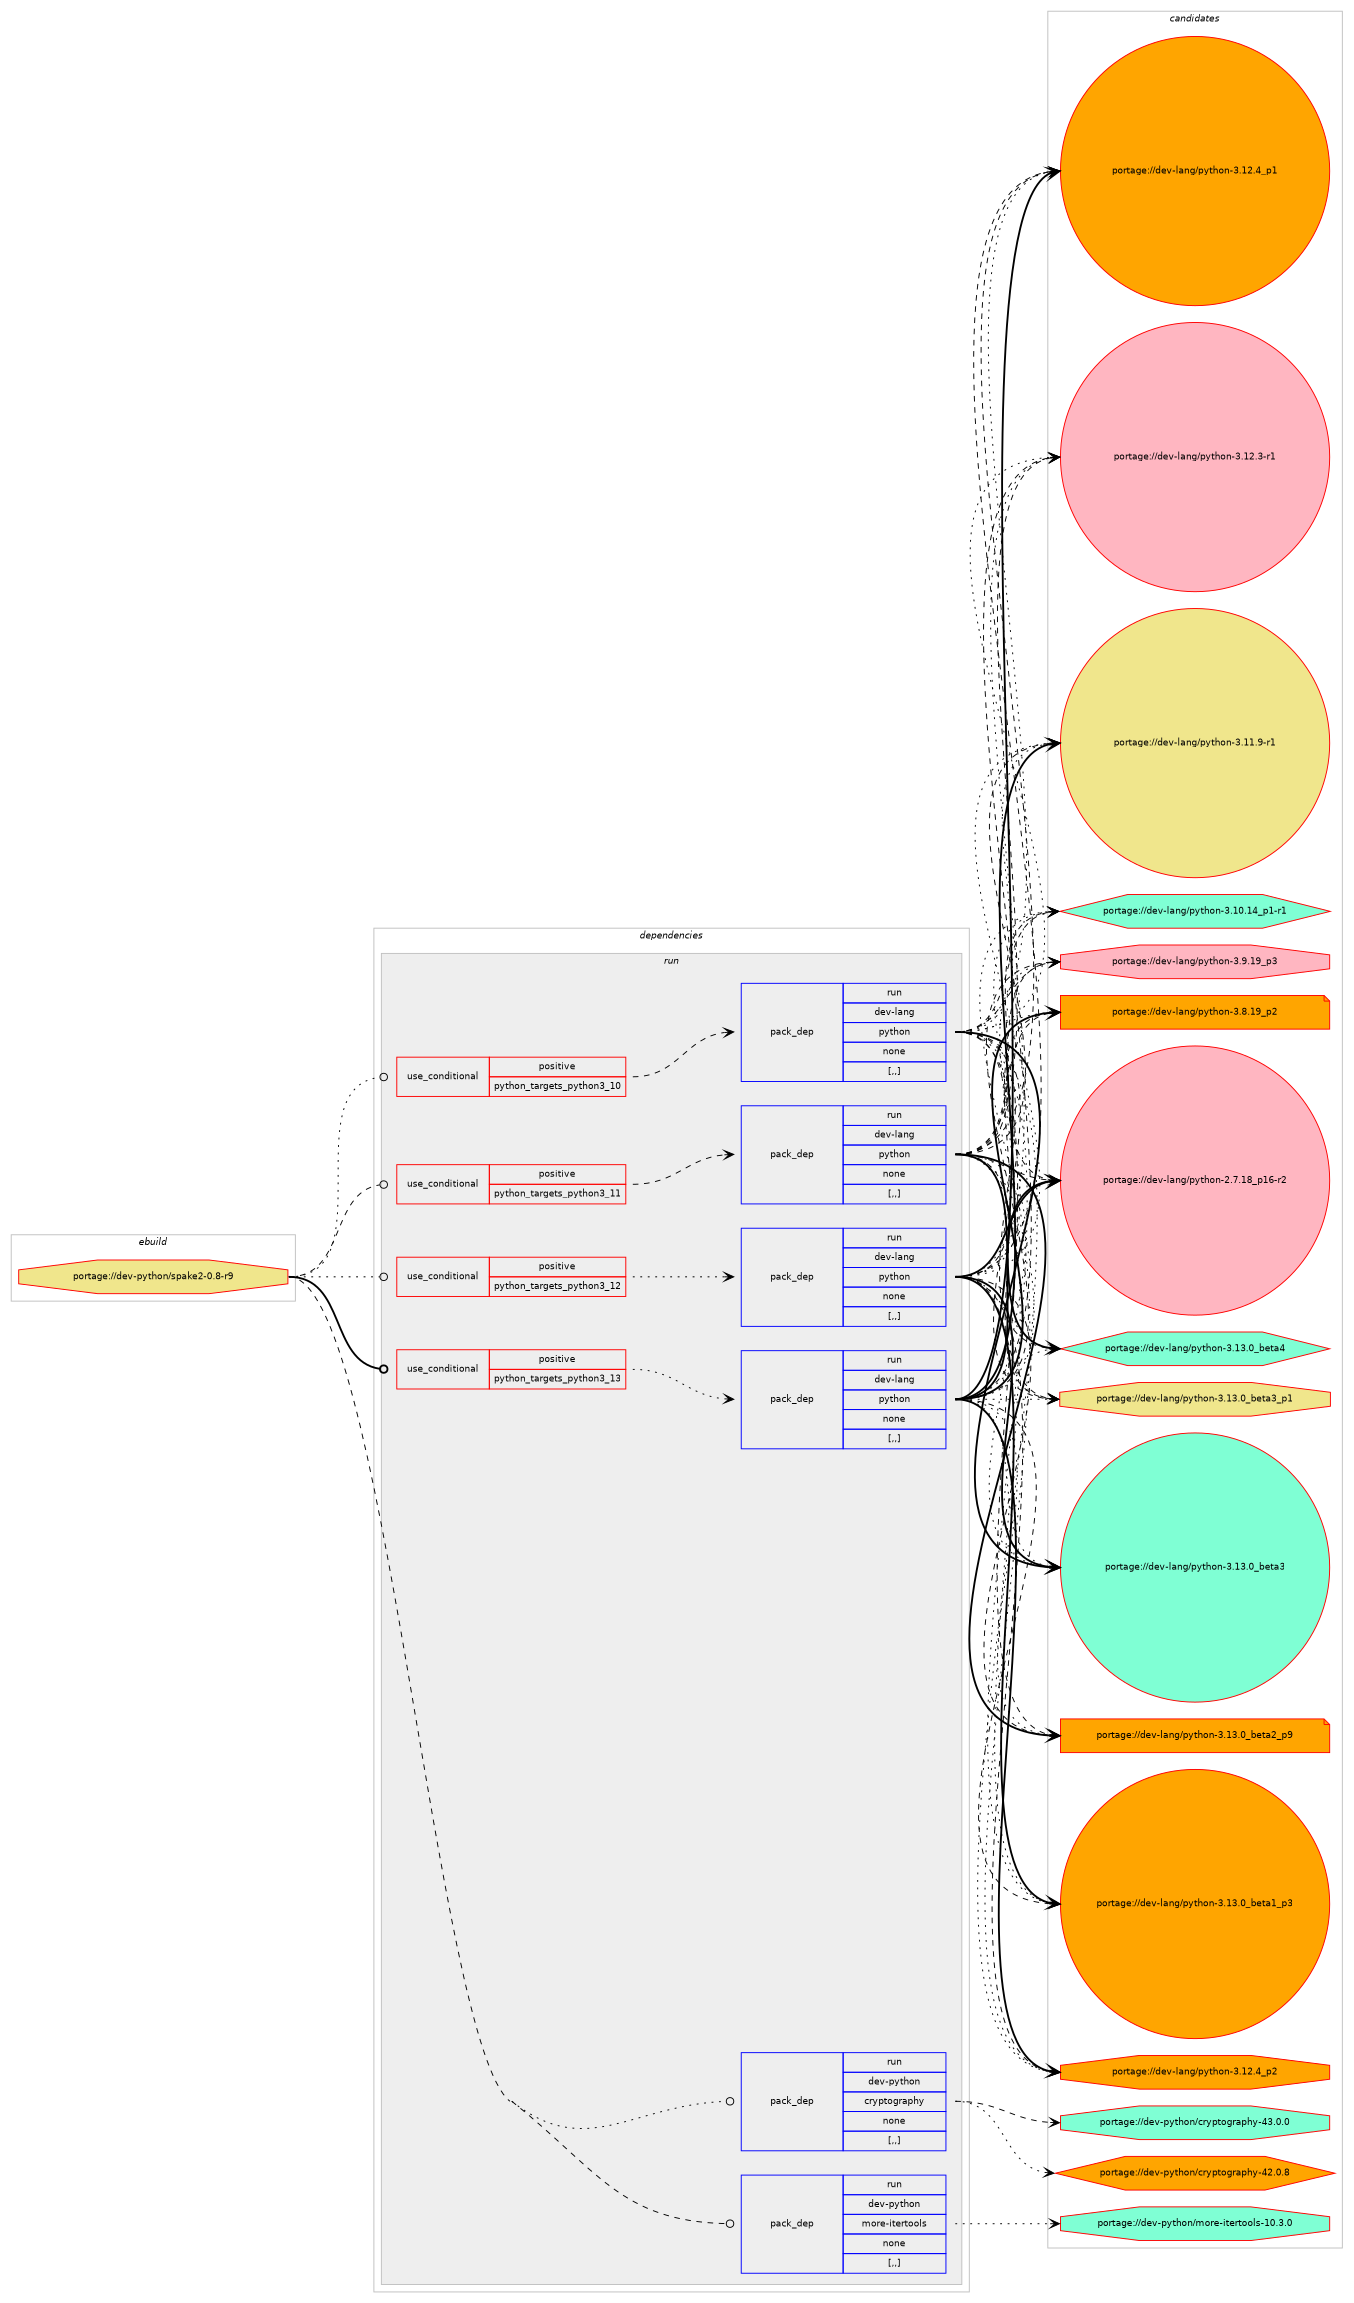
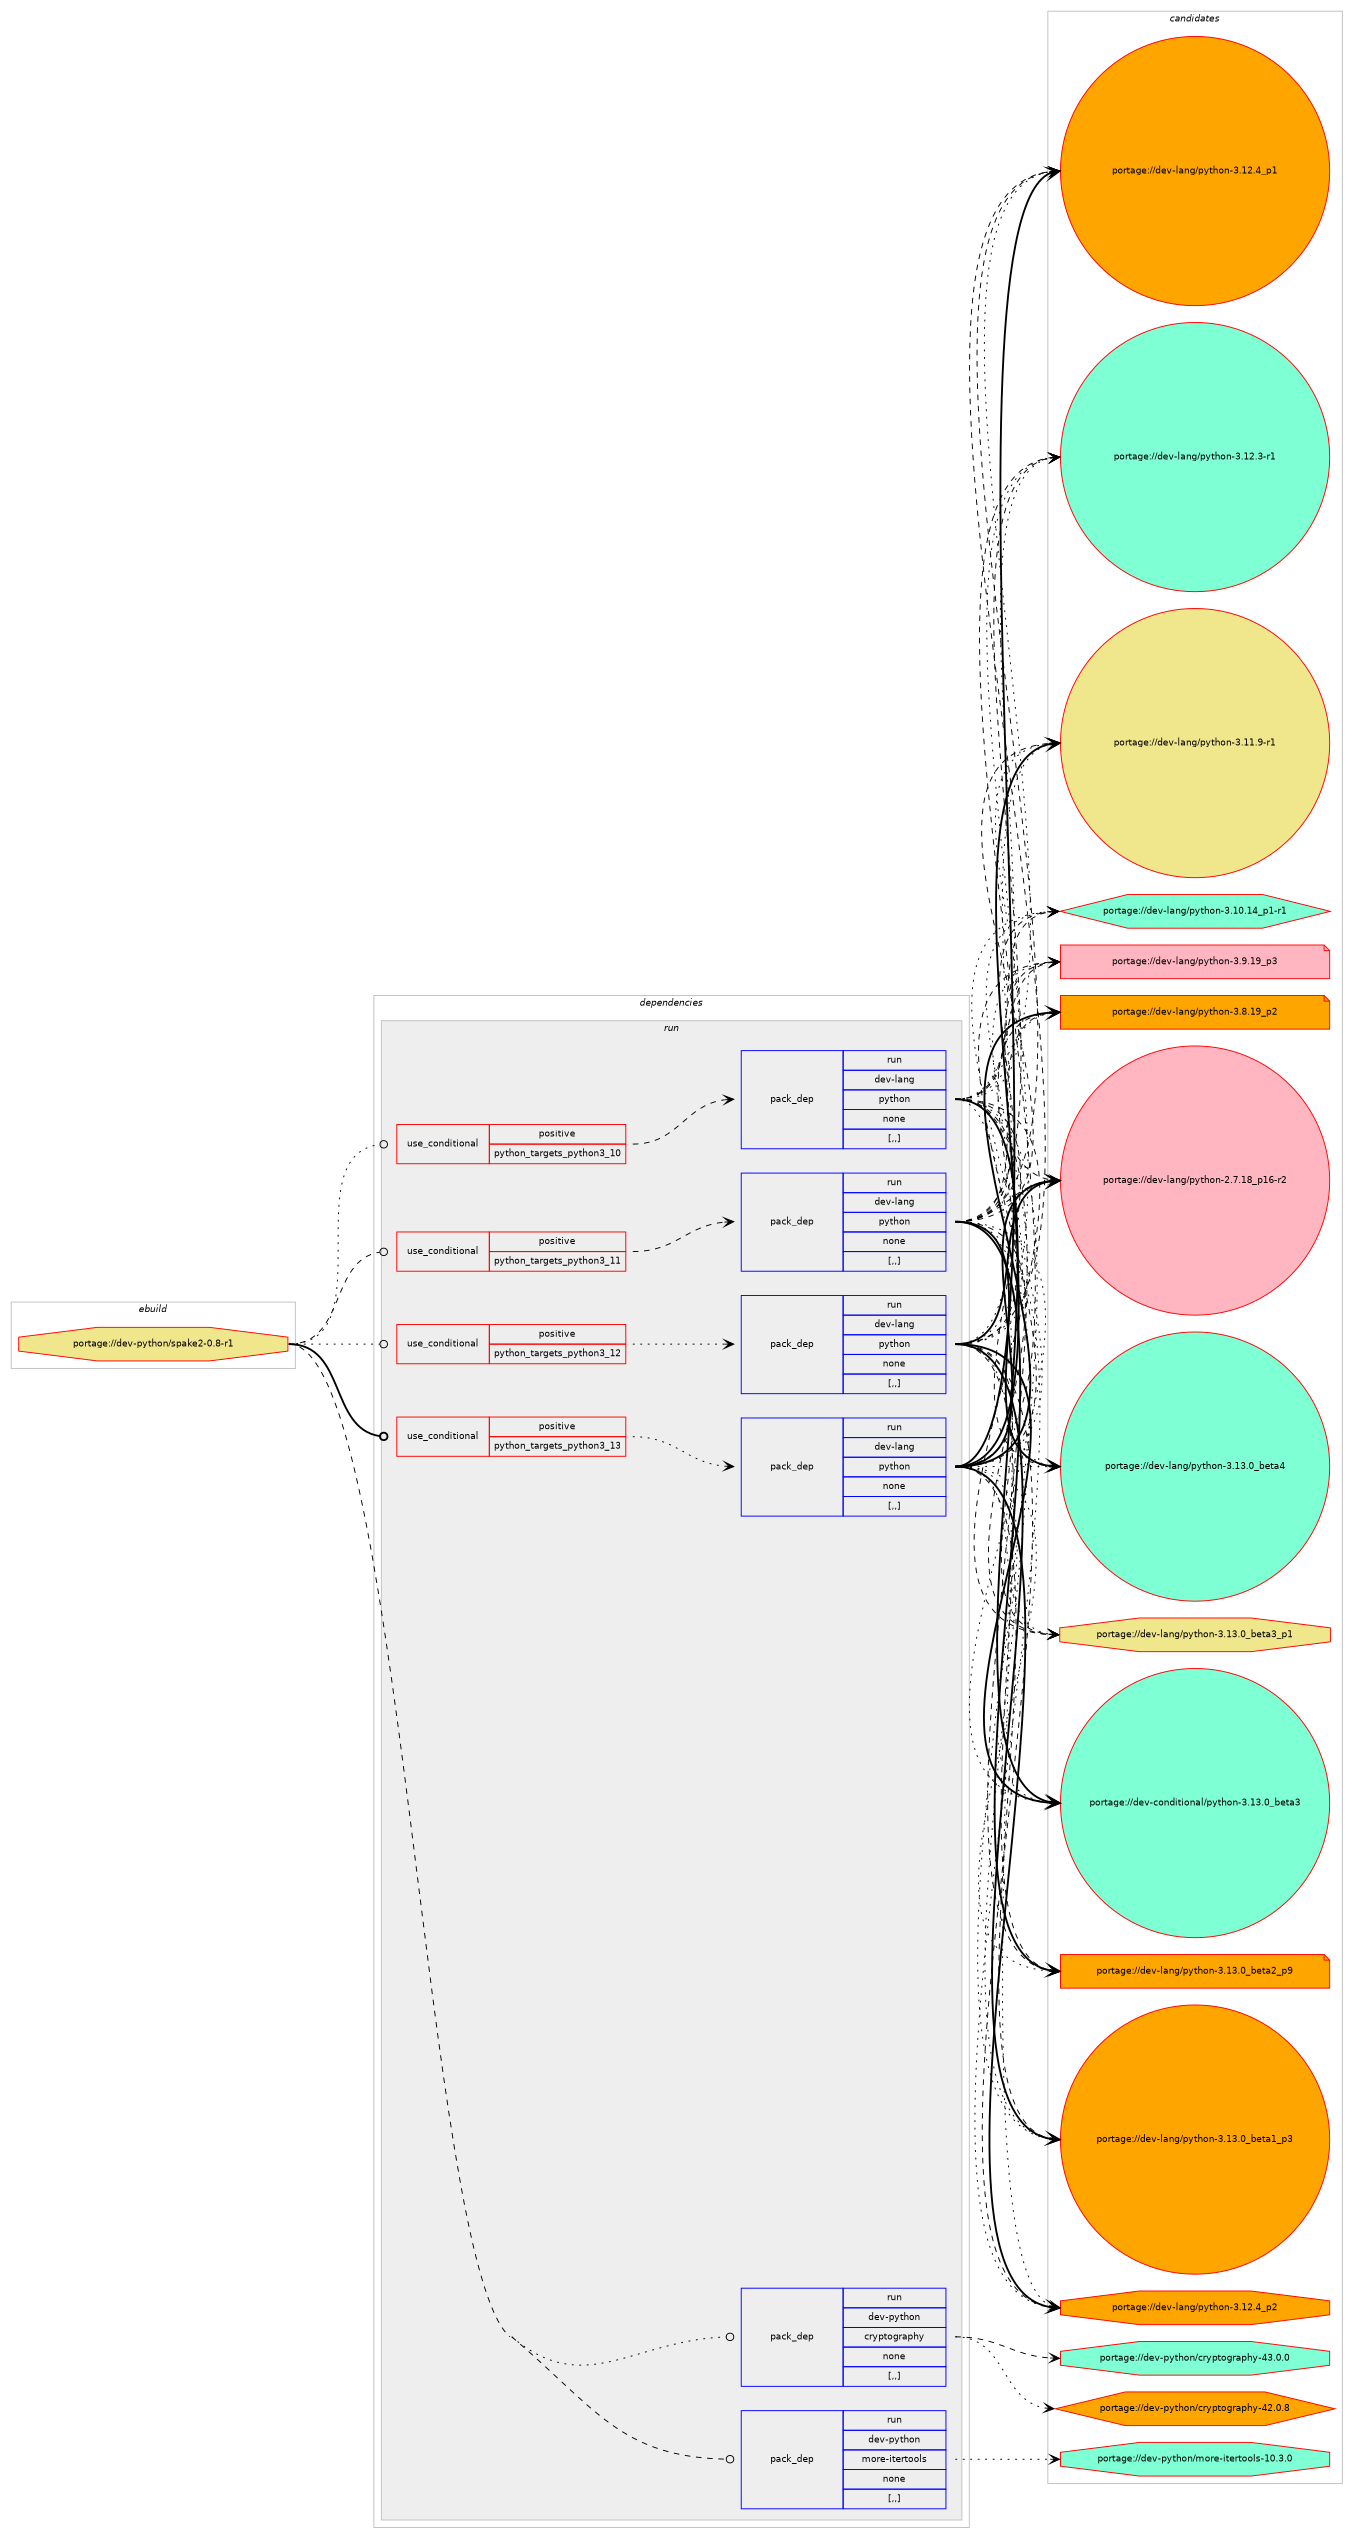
node "portage://dev-lang/python-3.12.3-r1": fillcolor lightpink -> aquamarine
node "portage://dev-lang/python-3.9.19_p3": shape octagon -> note
node "portage://dev-python/spake2-0.8-r9": label "portage://dev-python/spake2-0.8-r9" -> "portage://dev-python/spake2-0.8-r1"
node "portage://dev-lang/python-3.13.0_beta4": shape hexagon -> circle
node "portage://dev-lang/python-3.13.0_beta3": label "portage://dev-lang/python-3.13.0_beta3" -> "portage://dev-conditional/python-3.13.0_beta3"
